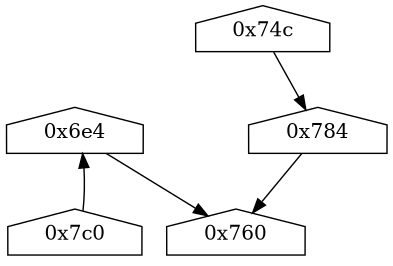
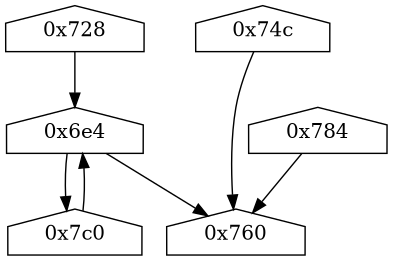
node "0x728": added
edge "0x74c" -> "0x784": now "0x74c" -> "0x760"
edge "0x6e4" -> "0x7c0": added
